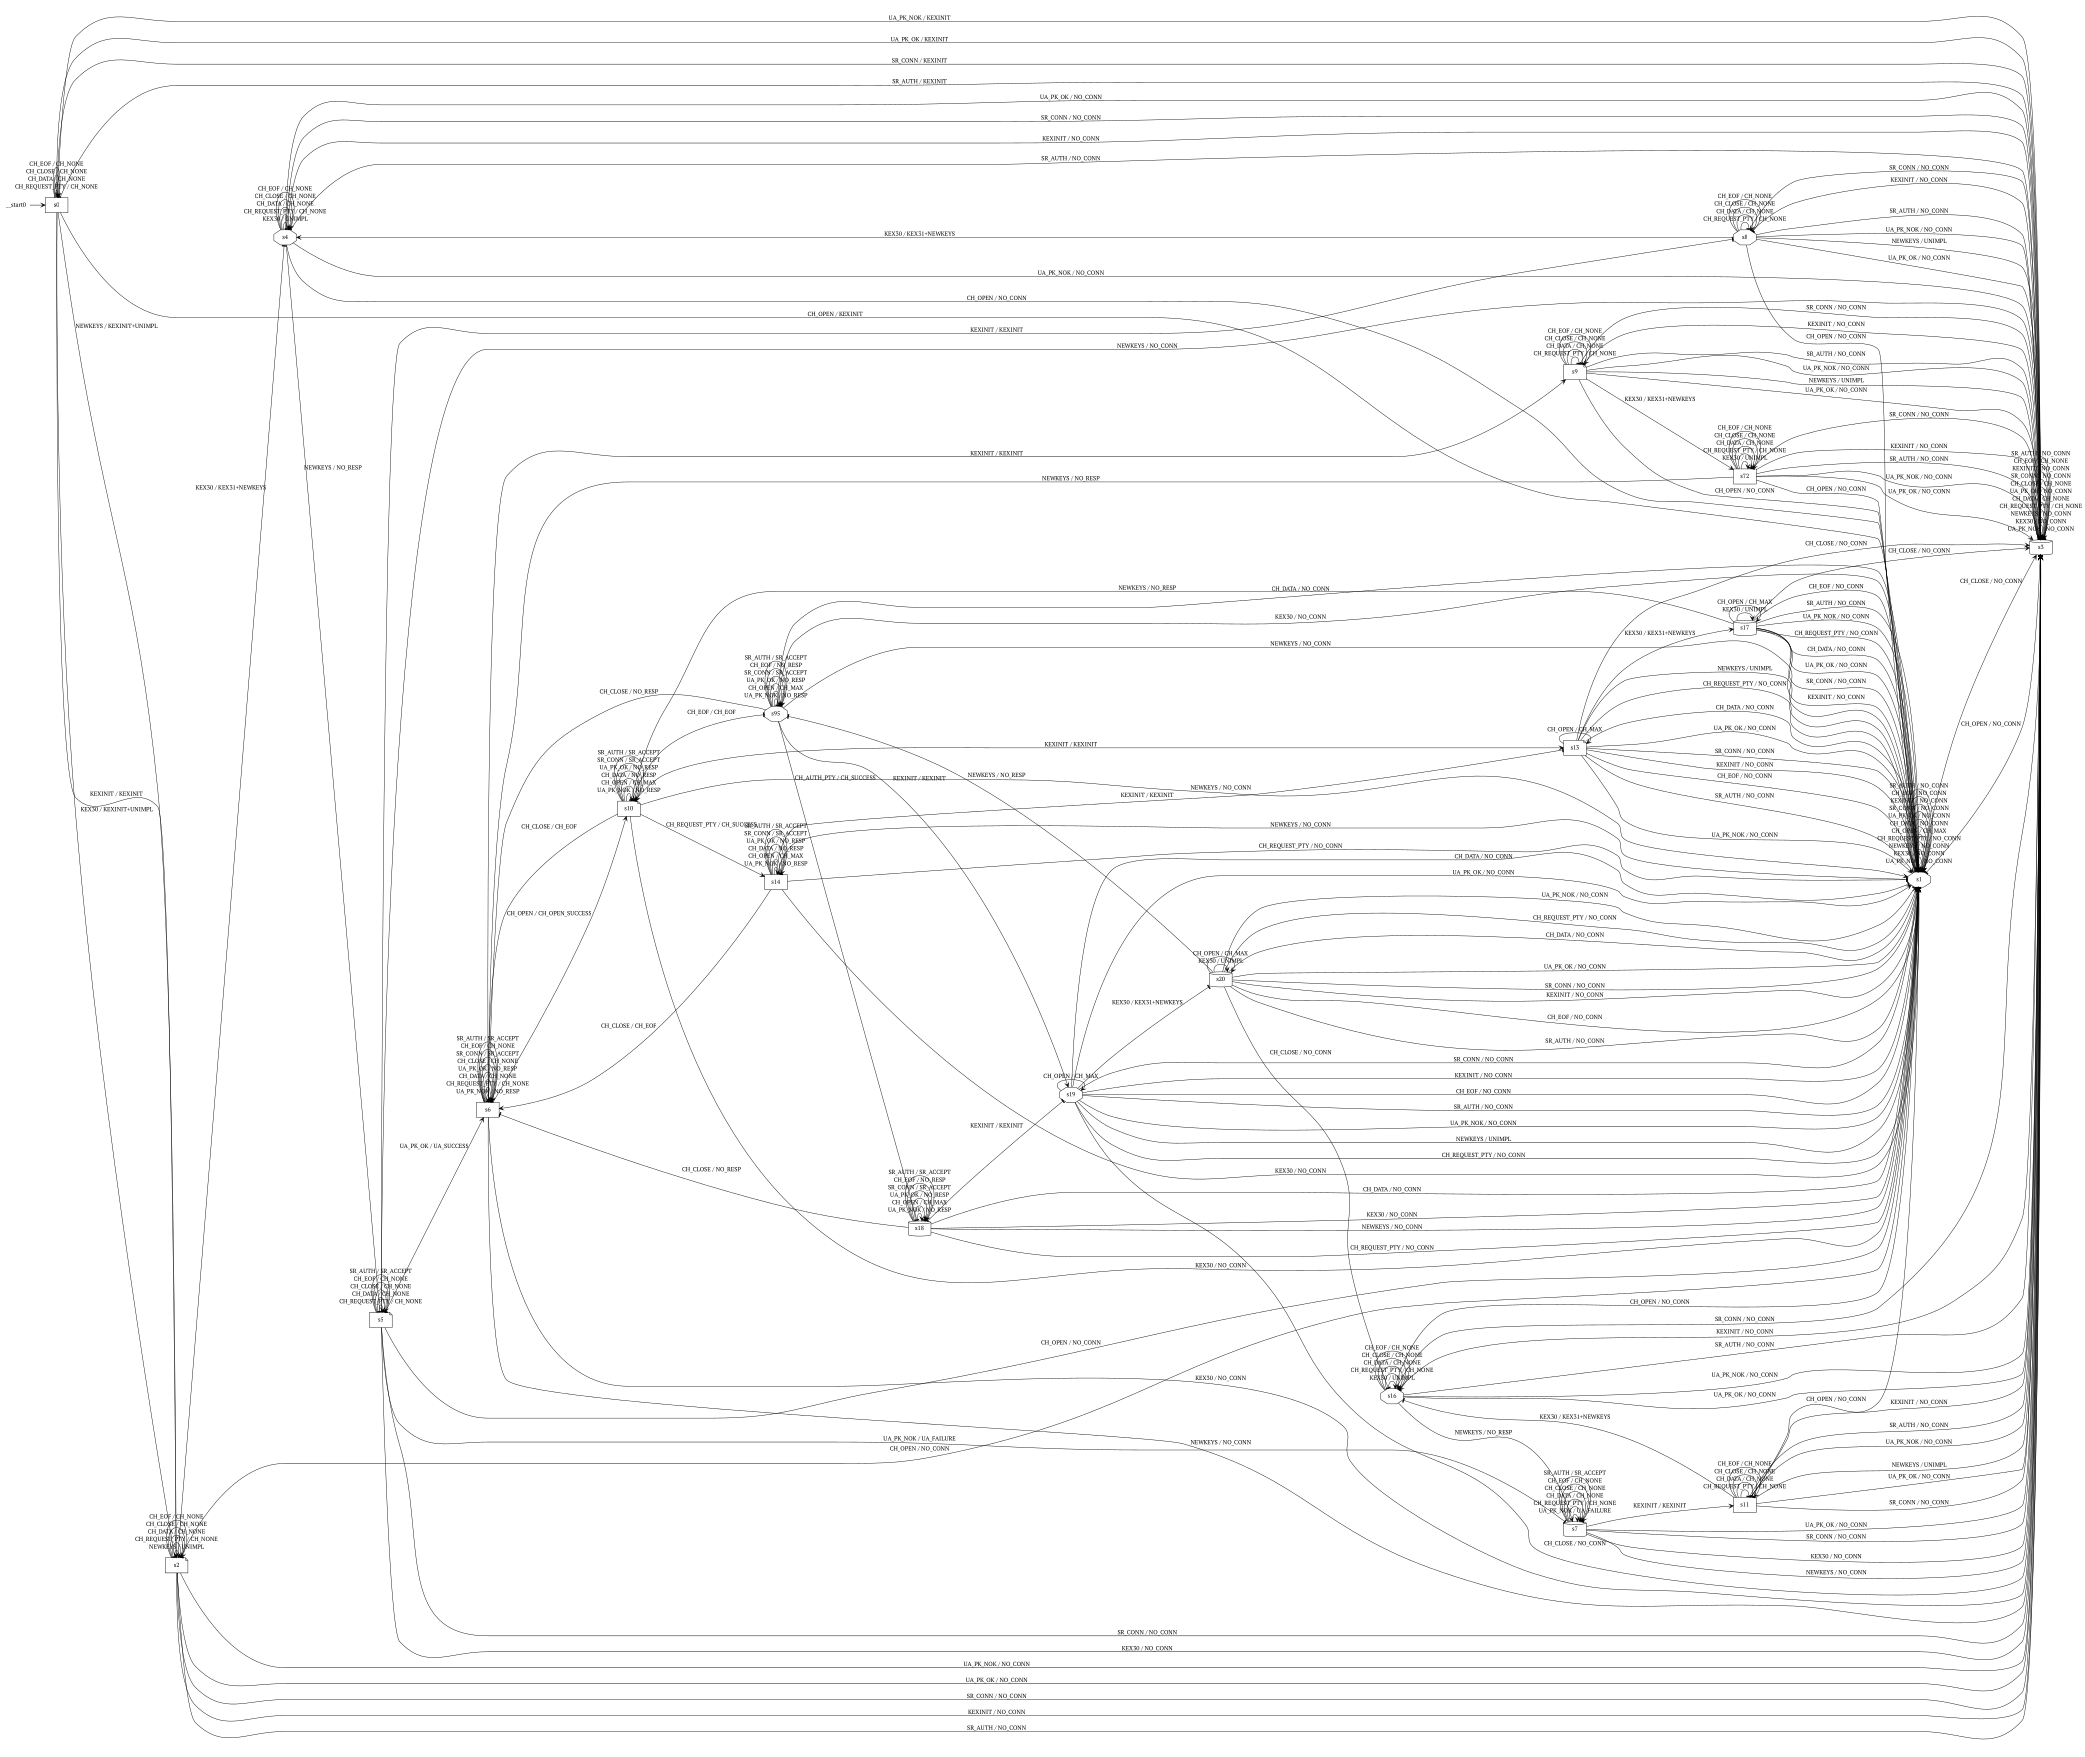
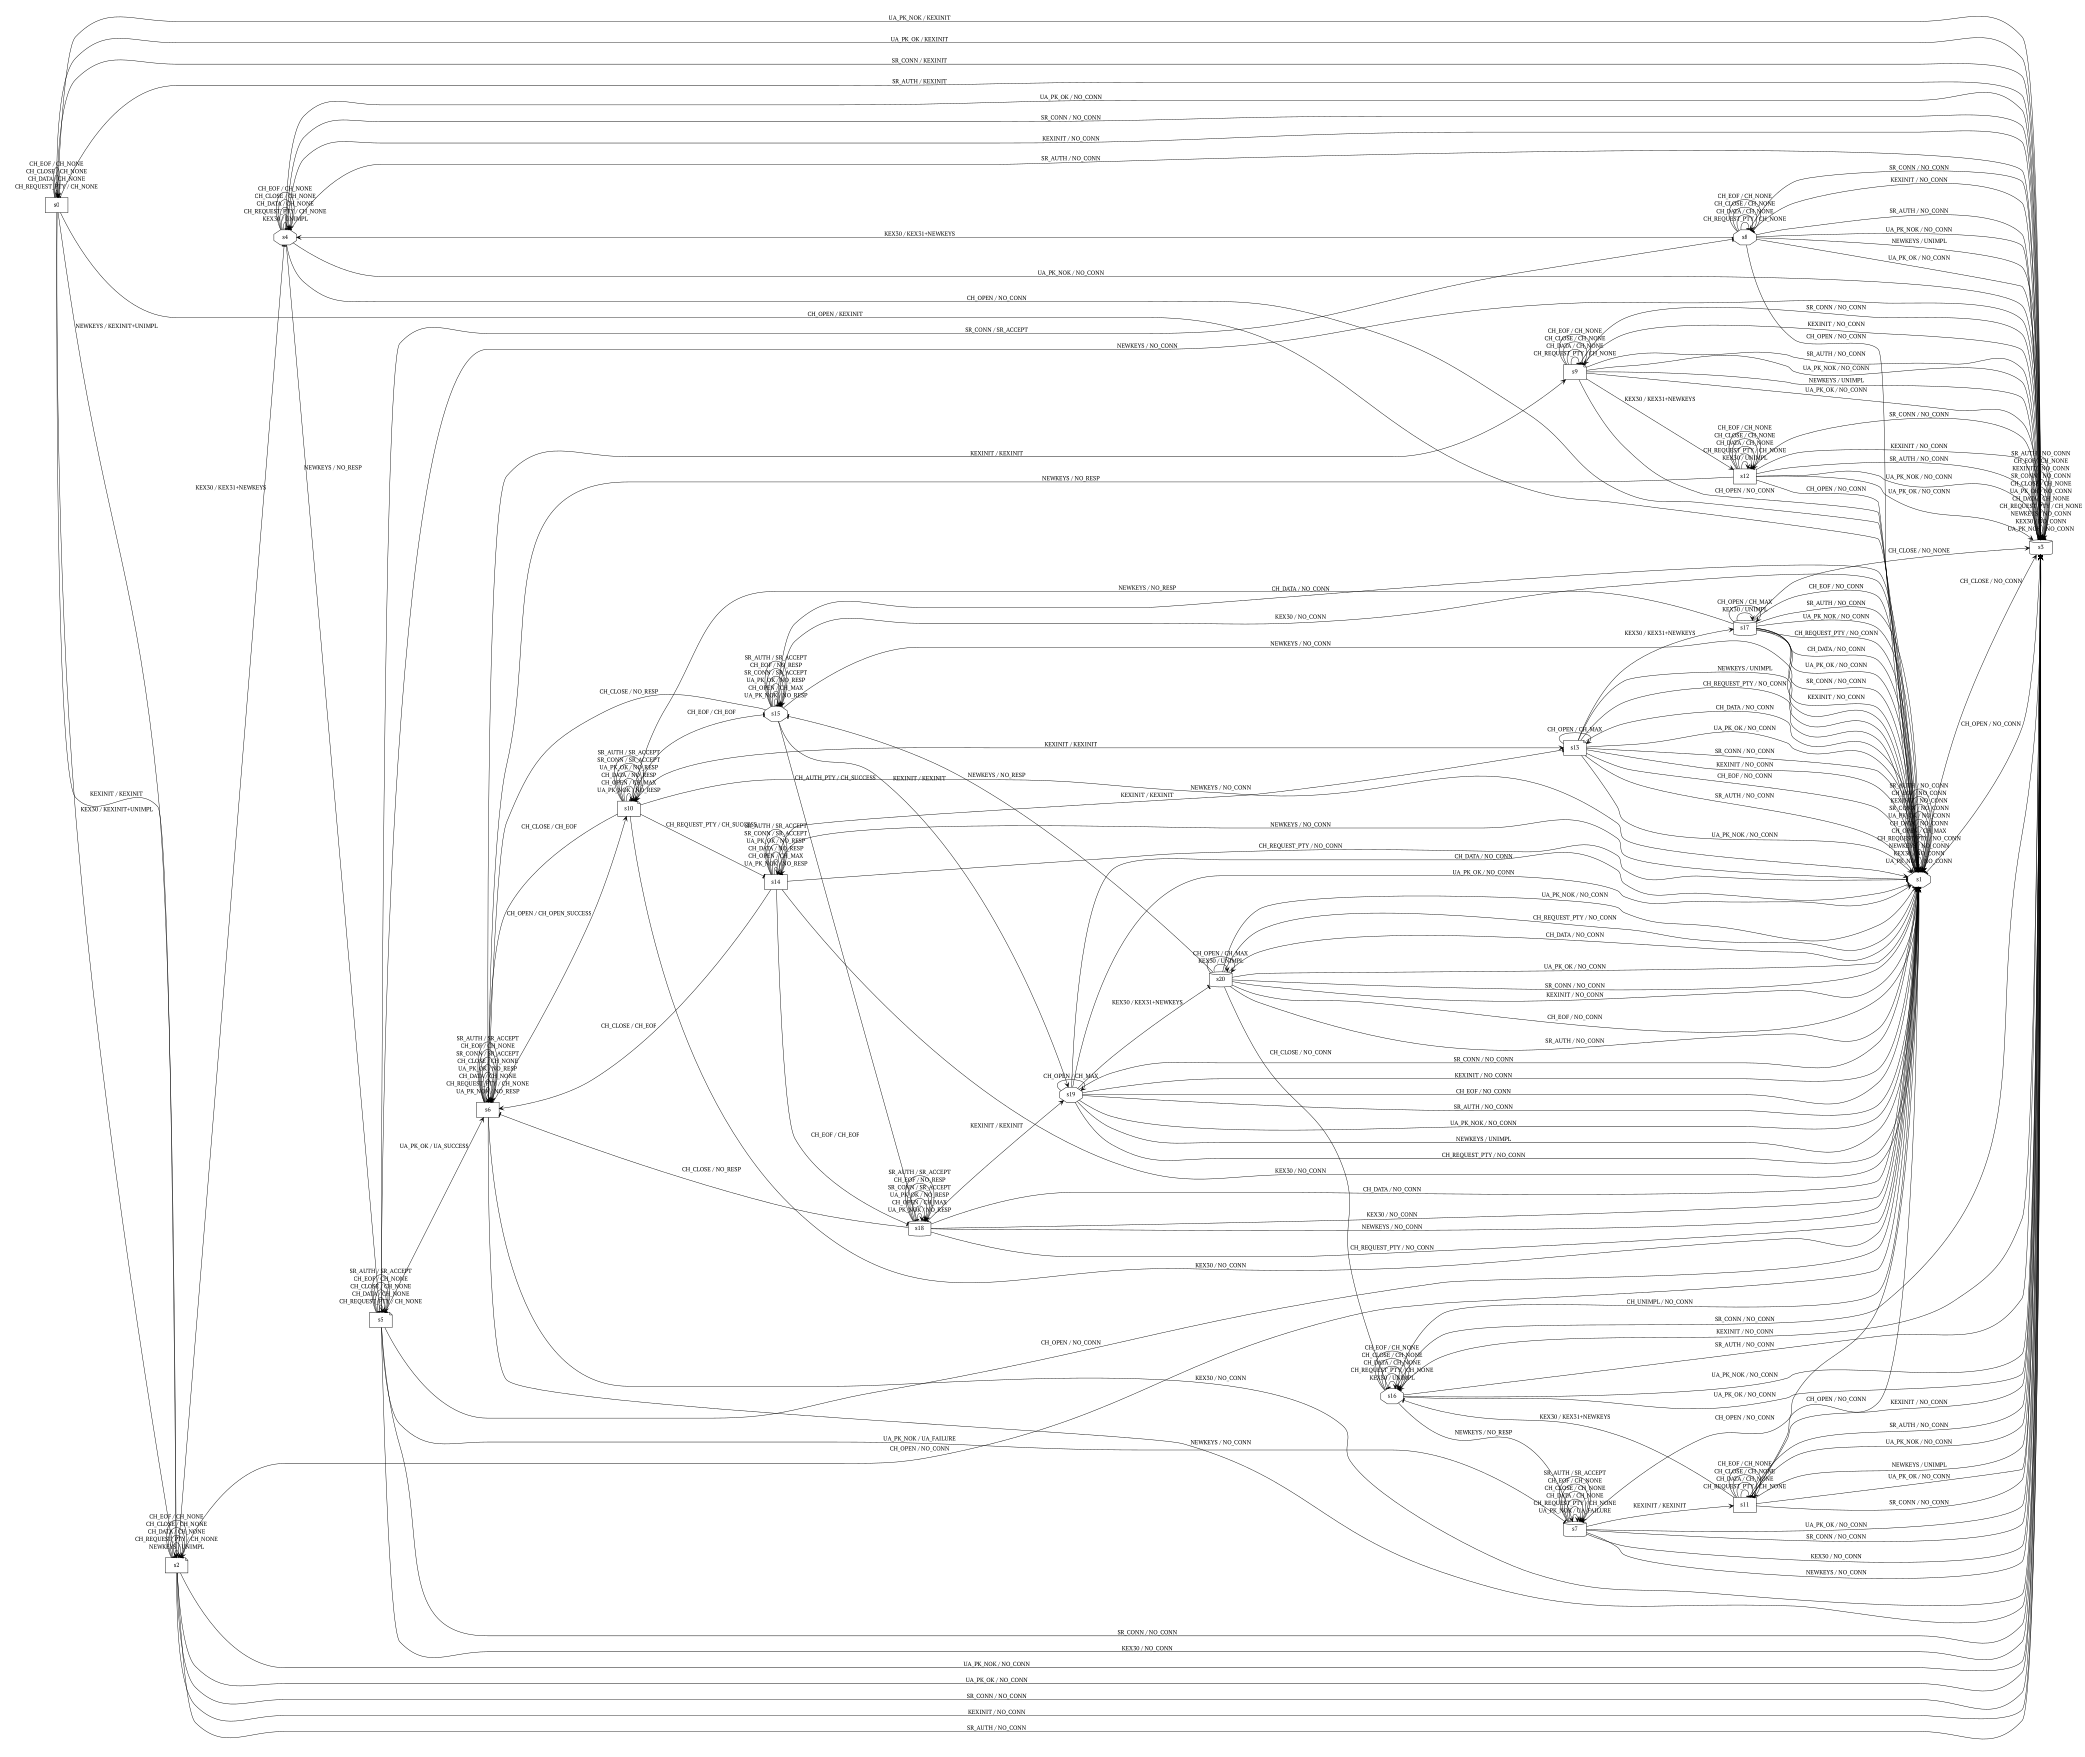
node "__start0": removed
edge "s5" -> "s8": label "KEXINIT / KEXINIT" -> "SR_CONN / SR_ACCEPT"
node "s72": label "s72" -> "s12"
edge "s17" -> "s3": label "CH_CLOSE / NO_CONN" -> "CH_CLOSE / NO_NONE"
edge "s13" -> "s3": removed, label "CH_CLOSE / NO_CONN"
node "s95": label "s95" -> "s15"
edge "s10" -> "s14": arrowhead vee -> tee
edge "s14" -> "s18": added, label "CH_EOF / CH_EOF"
edge "s18" -> "s19": arrowhead tee -> vee
edge "s7" -> "s1": added, label "CH_OPEN / NO_CONN"
edge "s16" -> "s1": label "CH_OPEN / NO_CONN" -> "CH_UNIMPL / NO_CONN"
edge "s19" -> "s3": removed, label "CH_CLOSE / NO_CONN"
